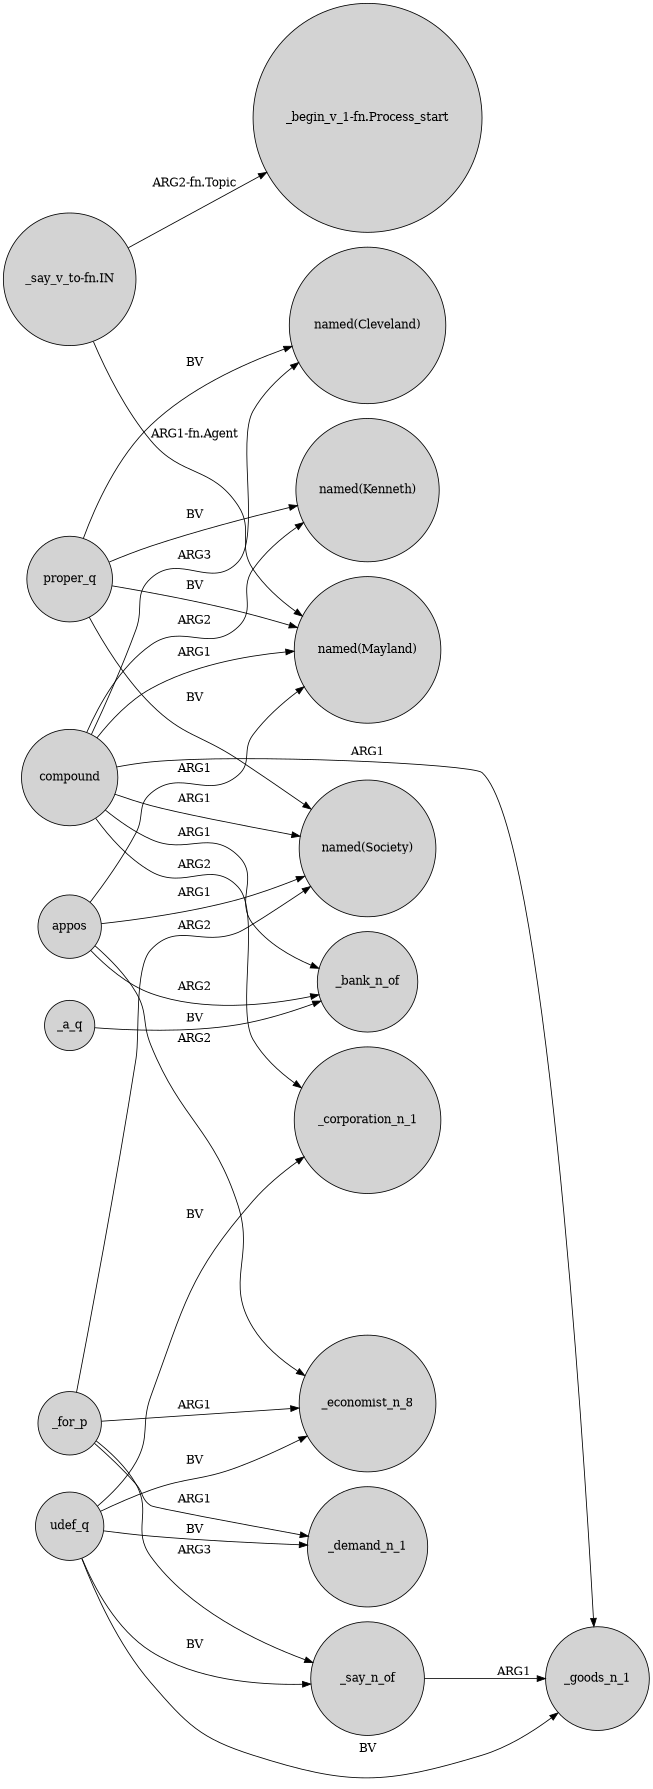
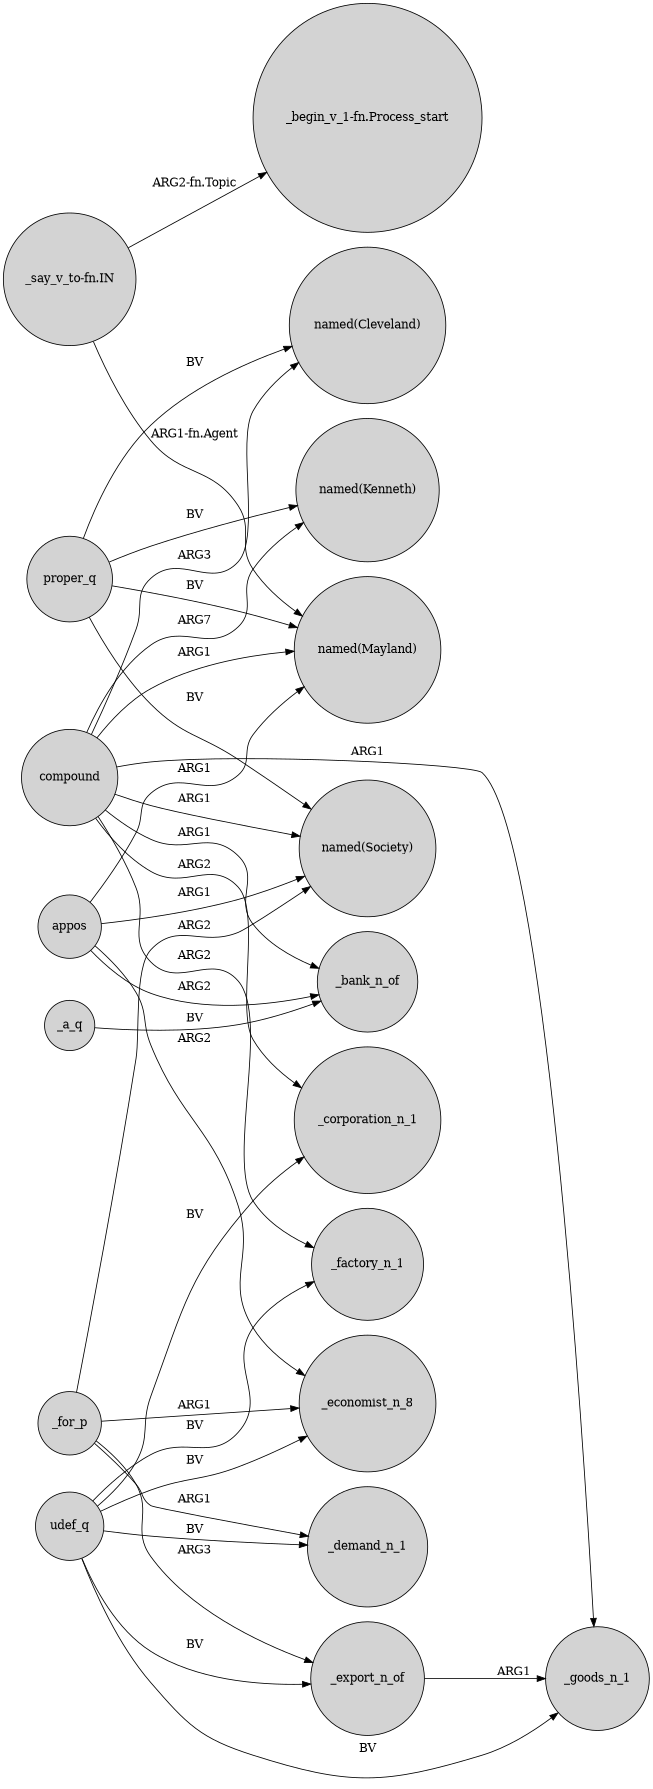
edge "compound" -> "named(Kenneth)": label "ARG2" -> "ARG7"
node "_factory_n_1": added
node "_say_n_of": label "_say_n_of" -> "_export_n_of"
